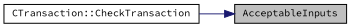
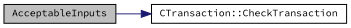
edge "CTransaction::CheckTransaction" -> "AcceptableInputs": reversed
